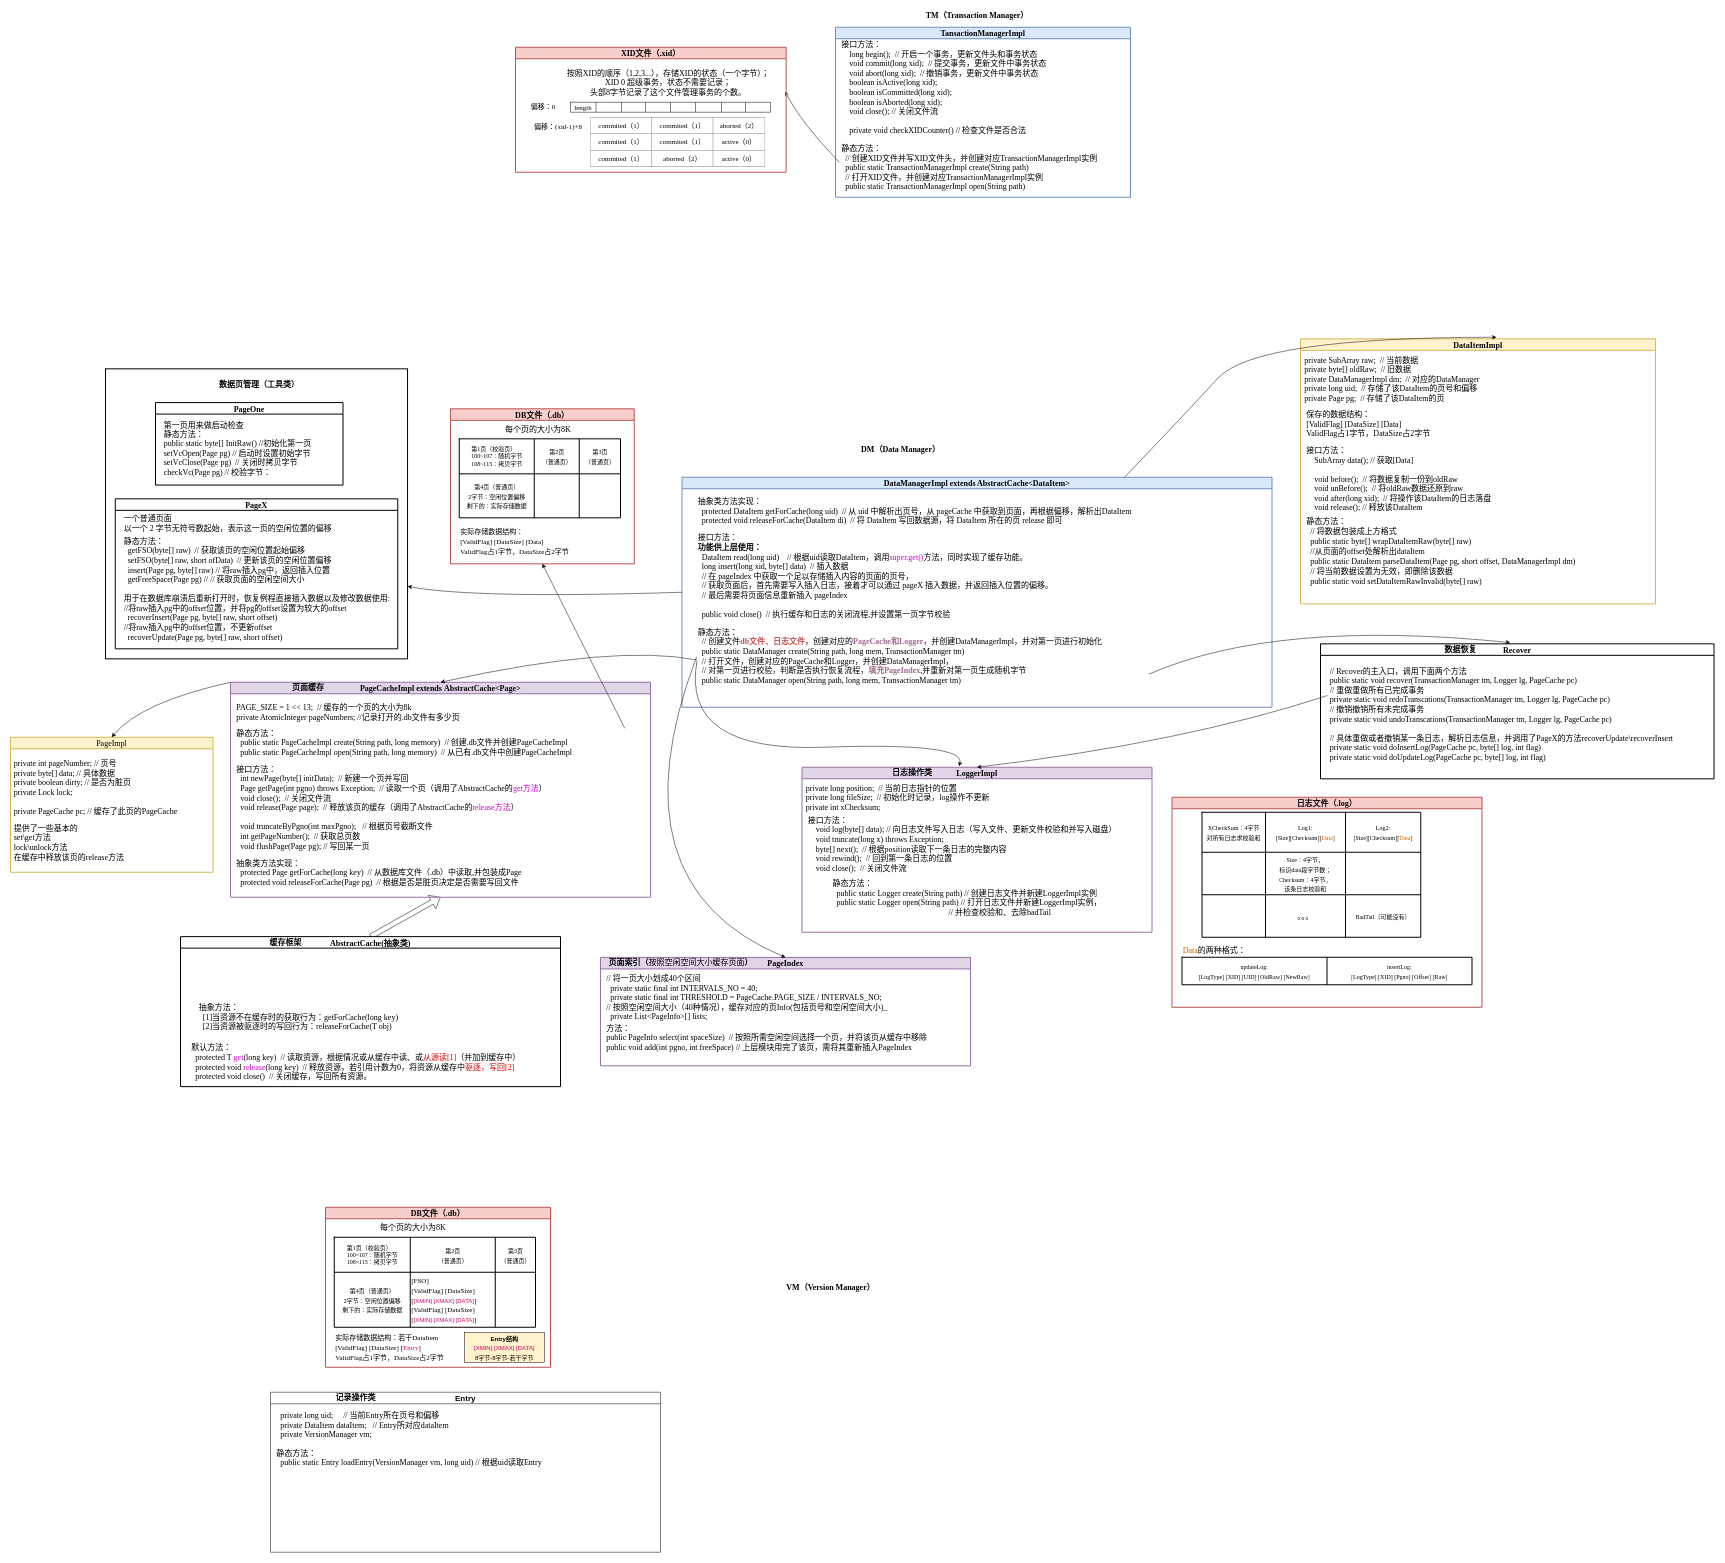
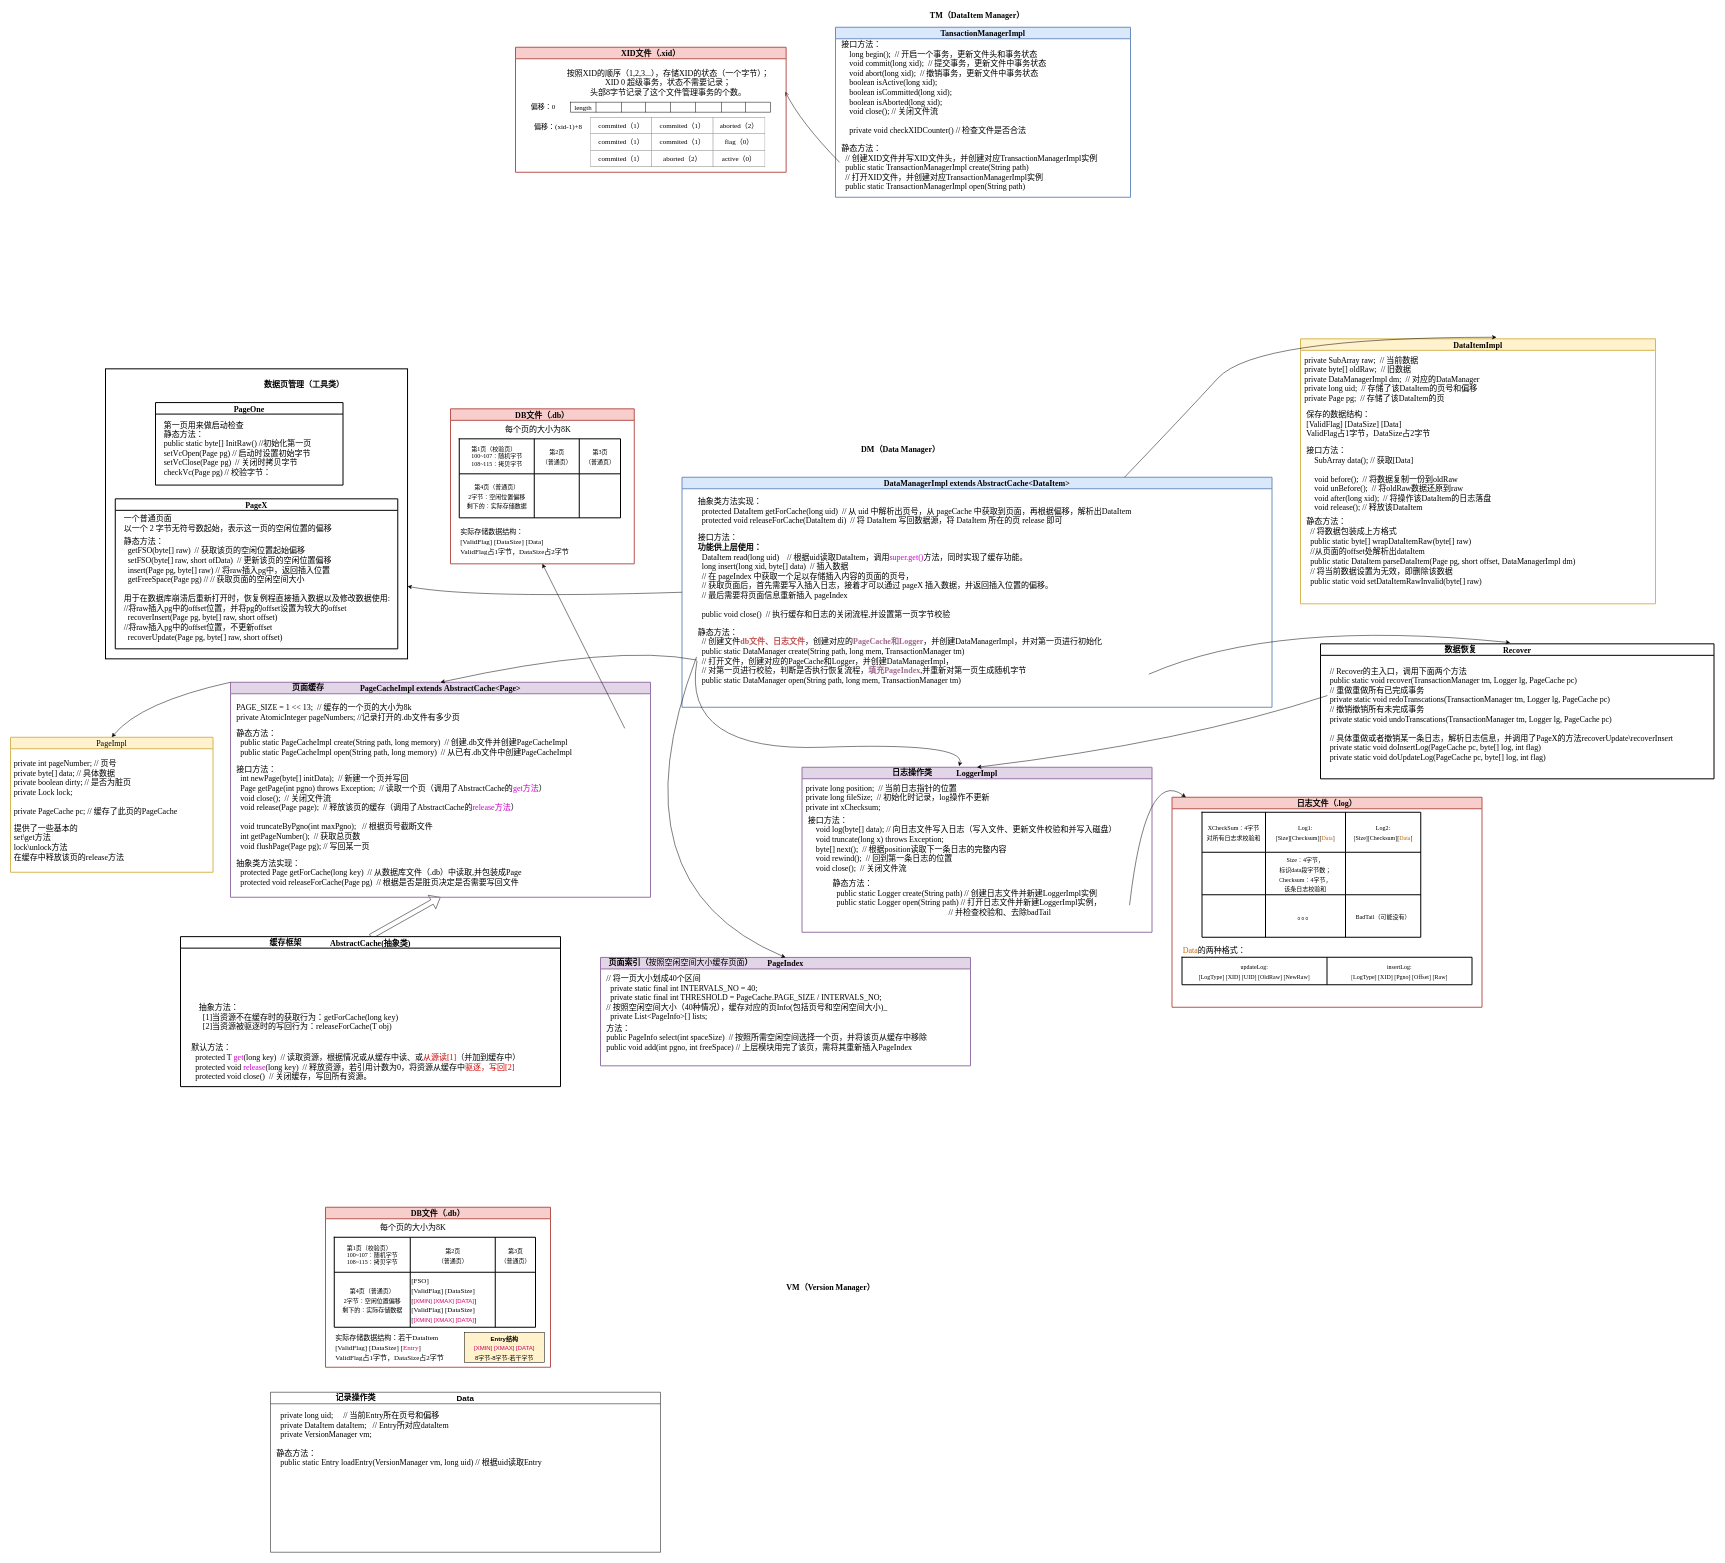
node "TM（Transaction Manager）": label "TM（Transaction Manager）" -> "TM（DataItem Manager）"
node "commited（1） commited（1） aborted（2） commited（1） commited（1） active（0） commited（1） aborted（2） active（0）": label "commited（1） commited（1） aborted（2） commited（1） commited（1） active（0） commited（1） aborted（2） active（0）" -> "commited（1） commited（1） aborted（2） commited（1） commited（1） flag（0） commited（1） aborted（2） active（0）"
node "数据页管理（工具类）": moved (259, 384) -> (304, 384)
edge "静态方法： public static Logger create(String path) // 创建日志文件并新建LoggerImpl实例 public static Logger open(String path) // 打开日志文件并新建LoggerImpl实例， // 并检查校验和、去除badTail" -> "日志文件（.log）": added
node "Entry": label "Entry" -> "Data"
